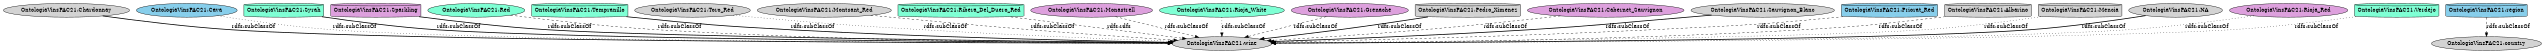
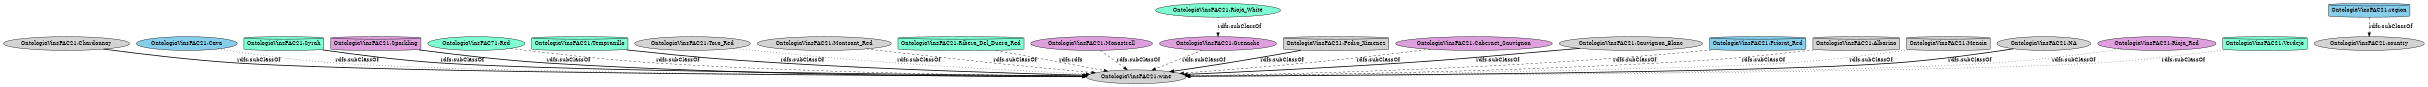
node "OntologiaVinsPAC21:Red": label "OntologiaVinsPAC21:Red" -> "OntologiaVinsPAC71:Red"
edge "OntologiaVinsPAC21:Rioja_White" -> "OntologiaVinsPAC21:wine": now "OntologiaVinsPAC21:Rioja_White" -> "OntologiaVinsPAC21:Grenache"
